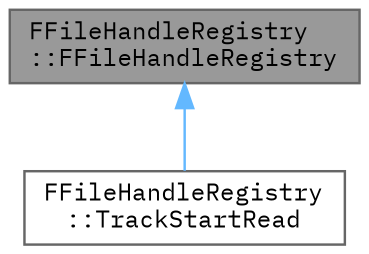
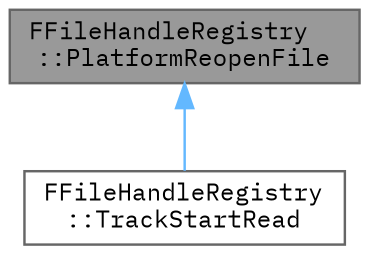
node "FFileHandleRegistry ::FFileHandleRegistry": label "FFileHandleRegistry ::FFileHandleRegistry" -> "FFileHandleRegistry ::PlatformReopenFile"
